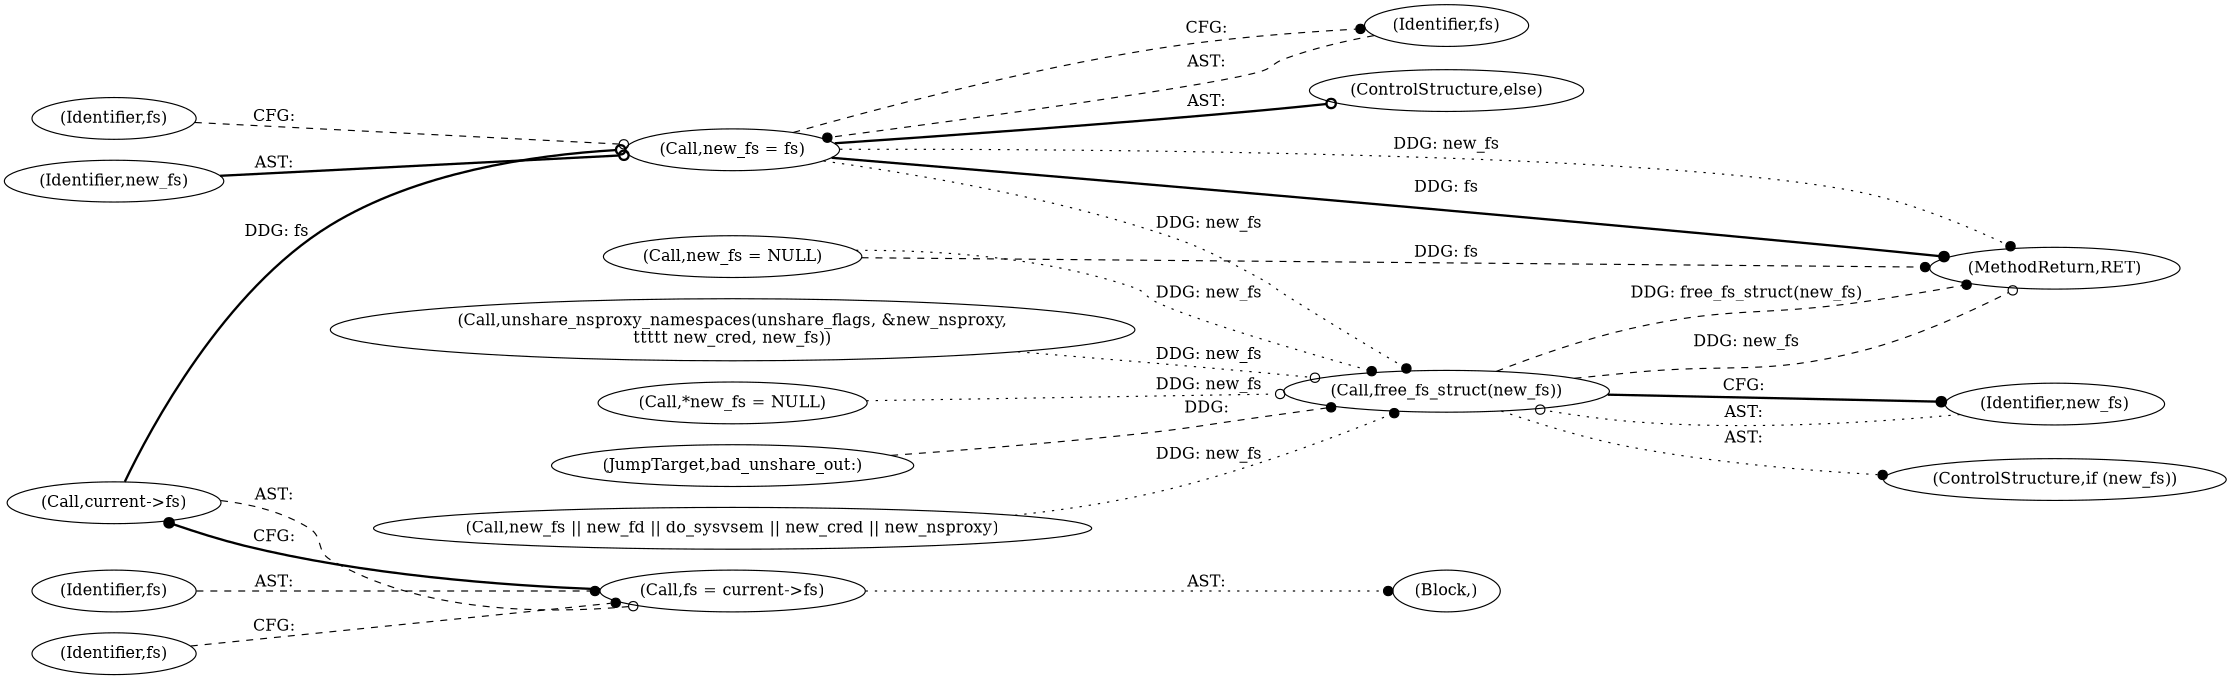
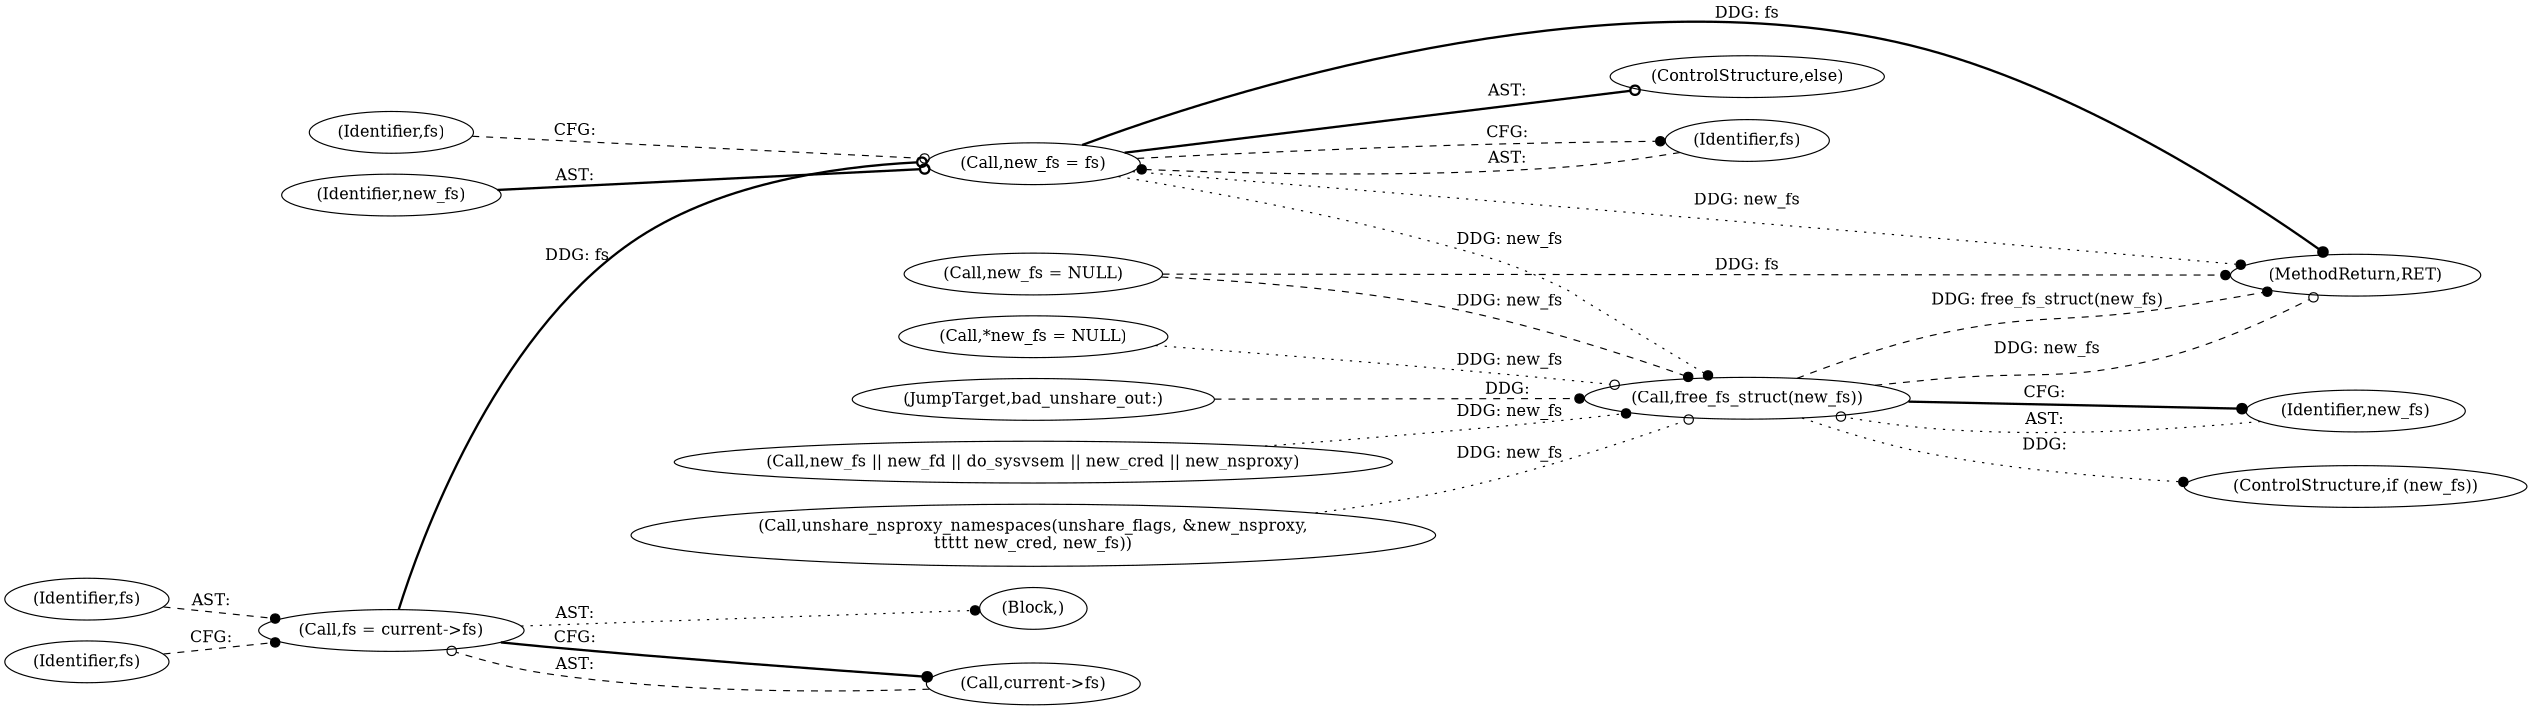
edge "(Call,current->fs)" -> "(Call,new_fs = fs)": now "(Call,fs = current->fs)" -> "(Call,new_fs = fs)"
edge "(Call,new_fs = NULL)" -> "(Call,free_fs_struct(new_fs))": style dotted -> dashed
edge "(Call,free_fs_struct(new_fs))" -> "(ControlStructure,if (new_fs))": label "AST: " -> "DDG: "
